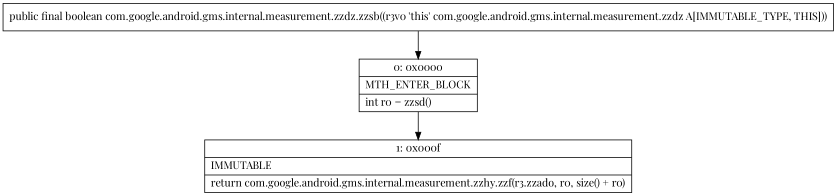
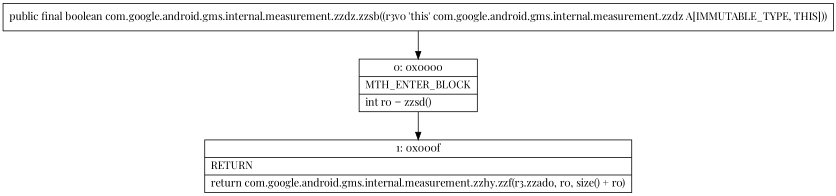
node "1: 0x000f": text "IMMUTABLE" -> "RETURN"
